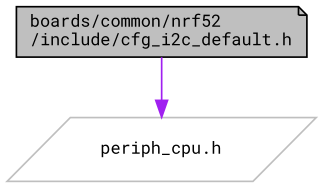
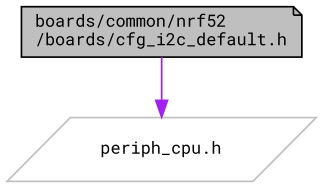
node "boards/common/nrf52 /include/cfg_i2c_default.h": label "boards/common/nrf52 /include/cfg_i2c_default.h" -> "boards/common/nrf52 /boards/cfg_i2c_default.h"
